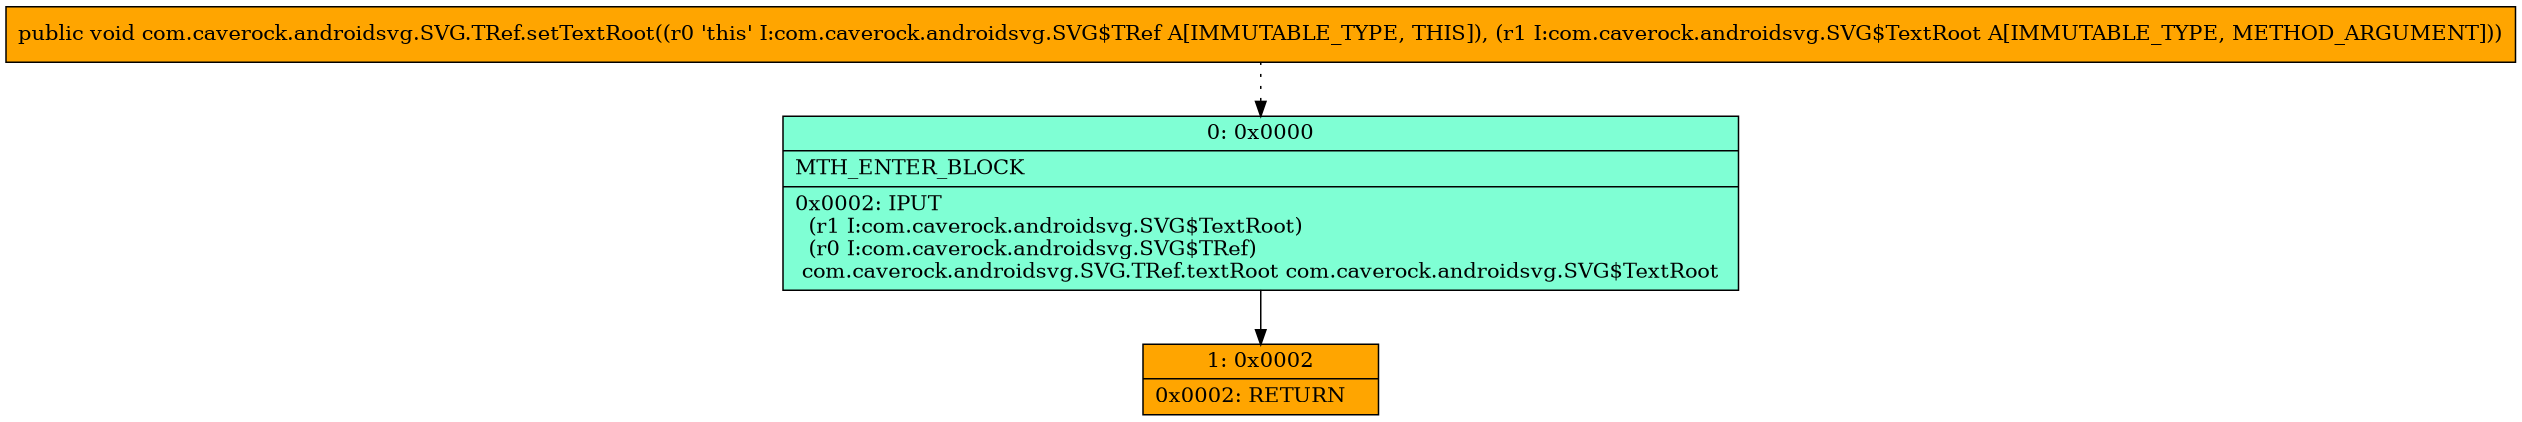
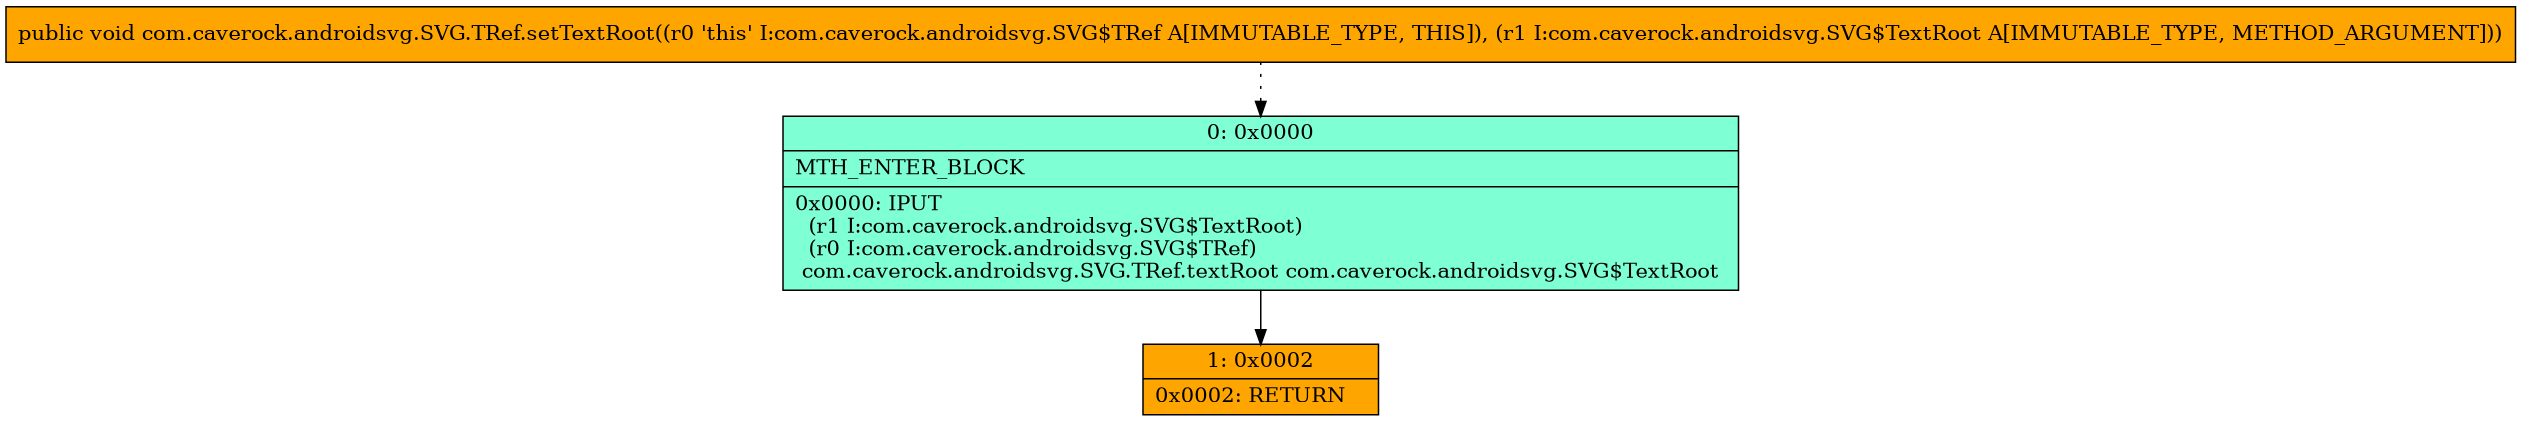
node "0: 0x0000": text "0x0002: IPUT" -> "0x0000: IPUT"
